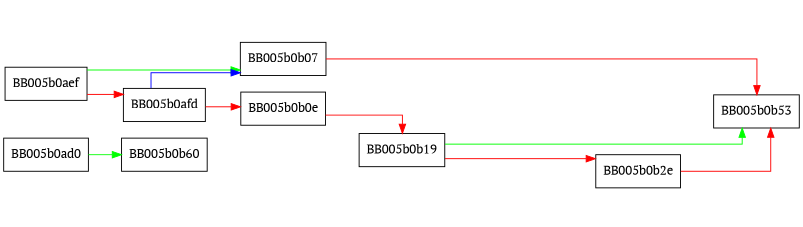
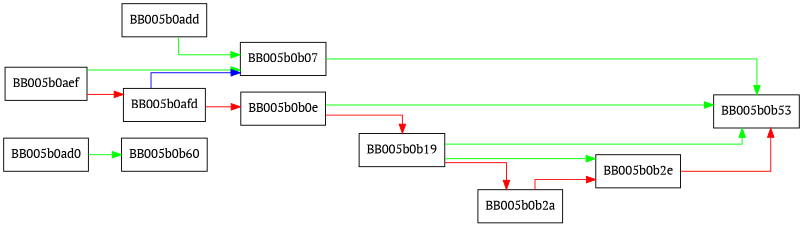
node "BB005b0add": added
edge "BB005b0b07" -> "BB005b0b53": color red -> green
edge "BB005b0b0e" -> "BB005b0b53": added
edge "BB005b0b19" -> "BB005b0b2e": color red -> green
node "BB005b0b2a": added
